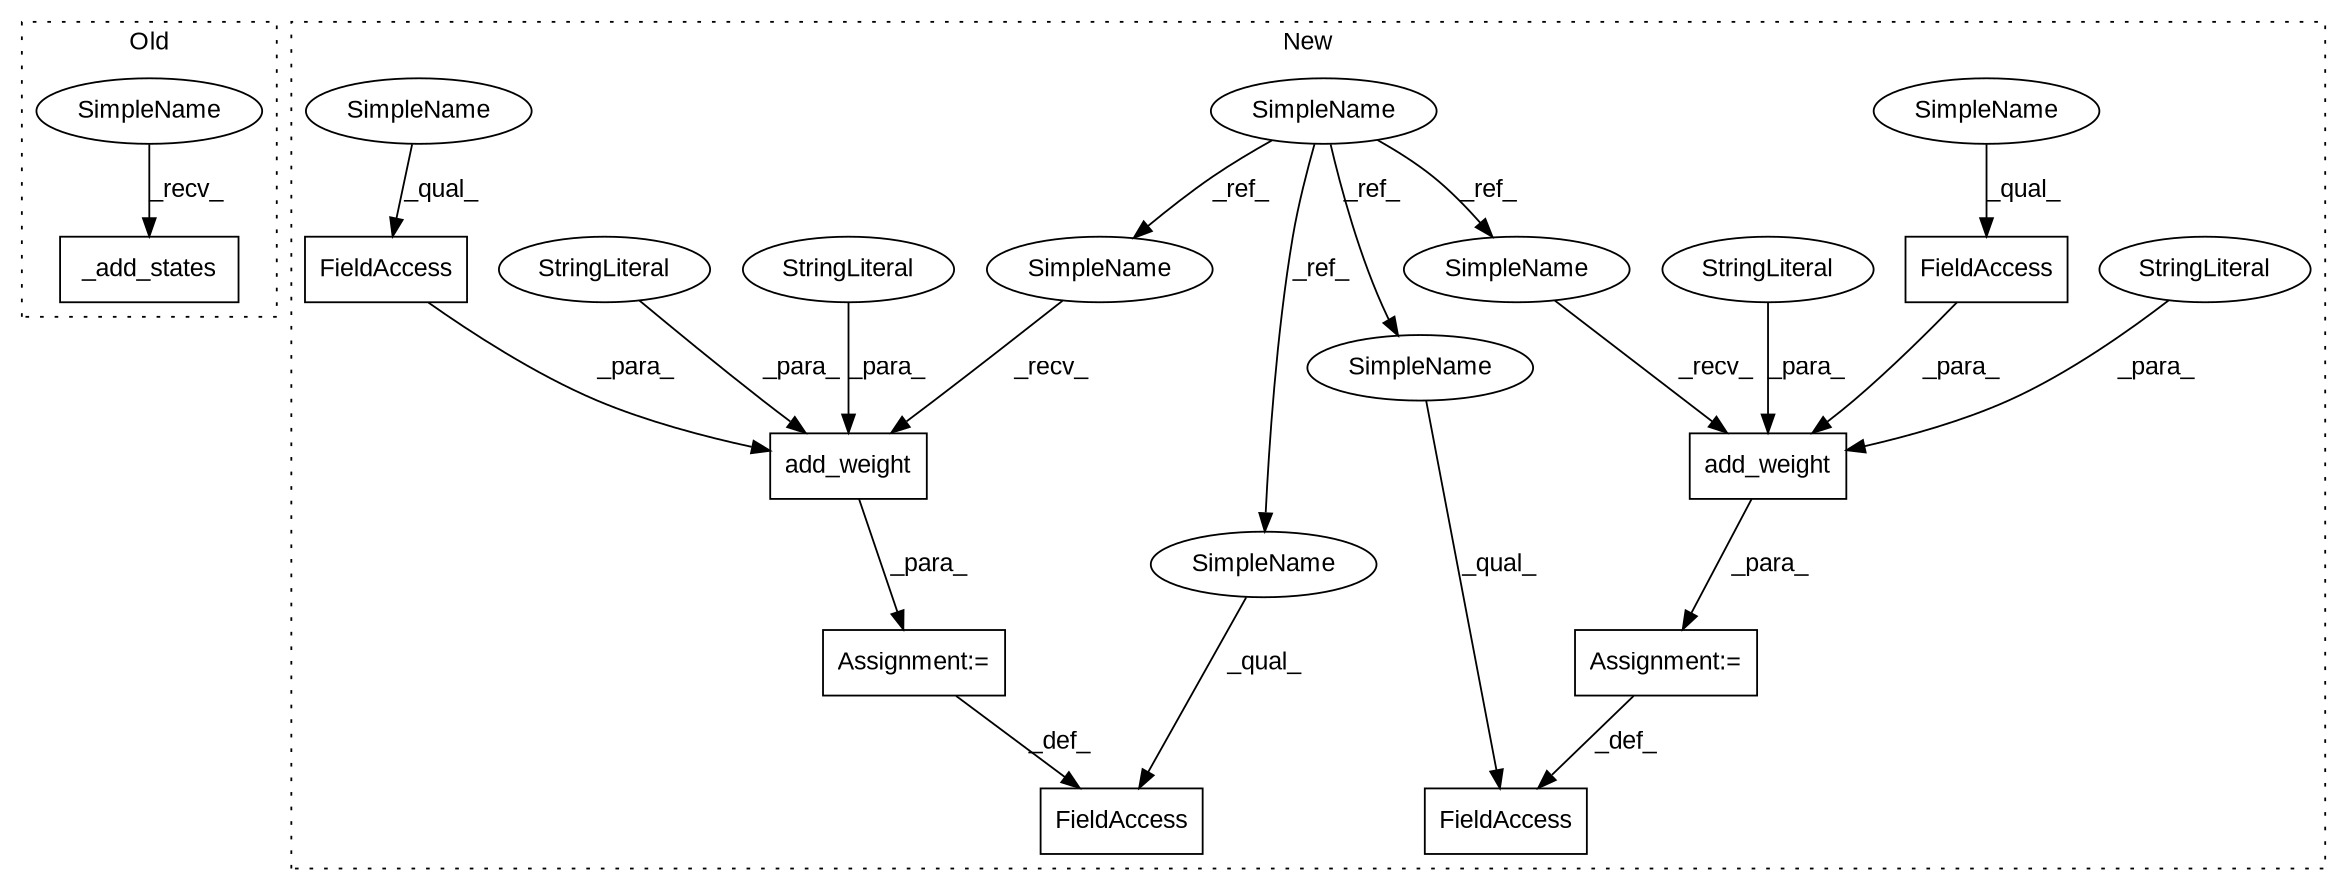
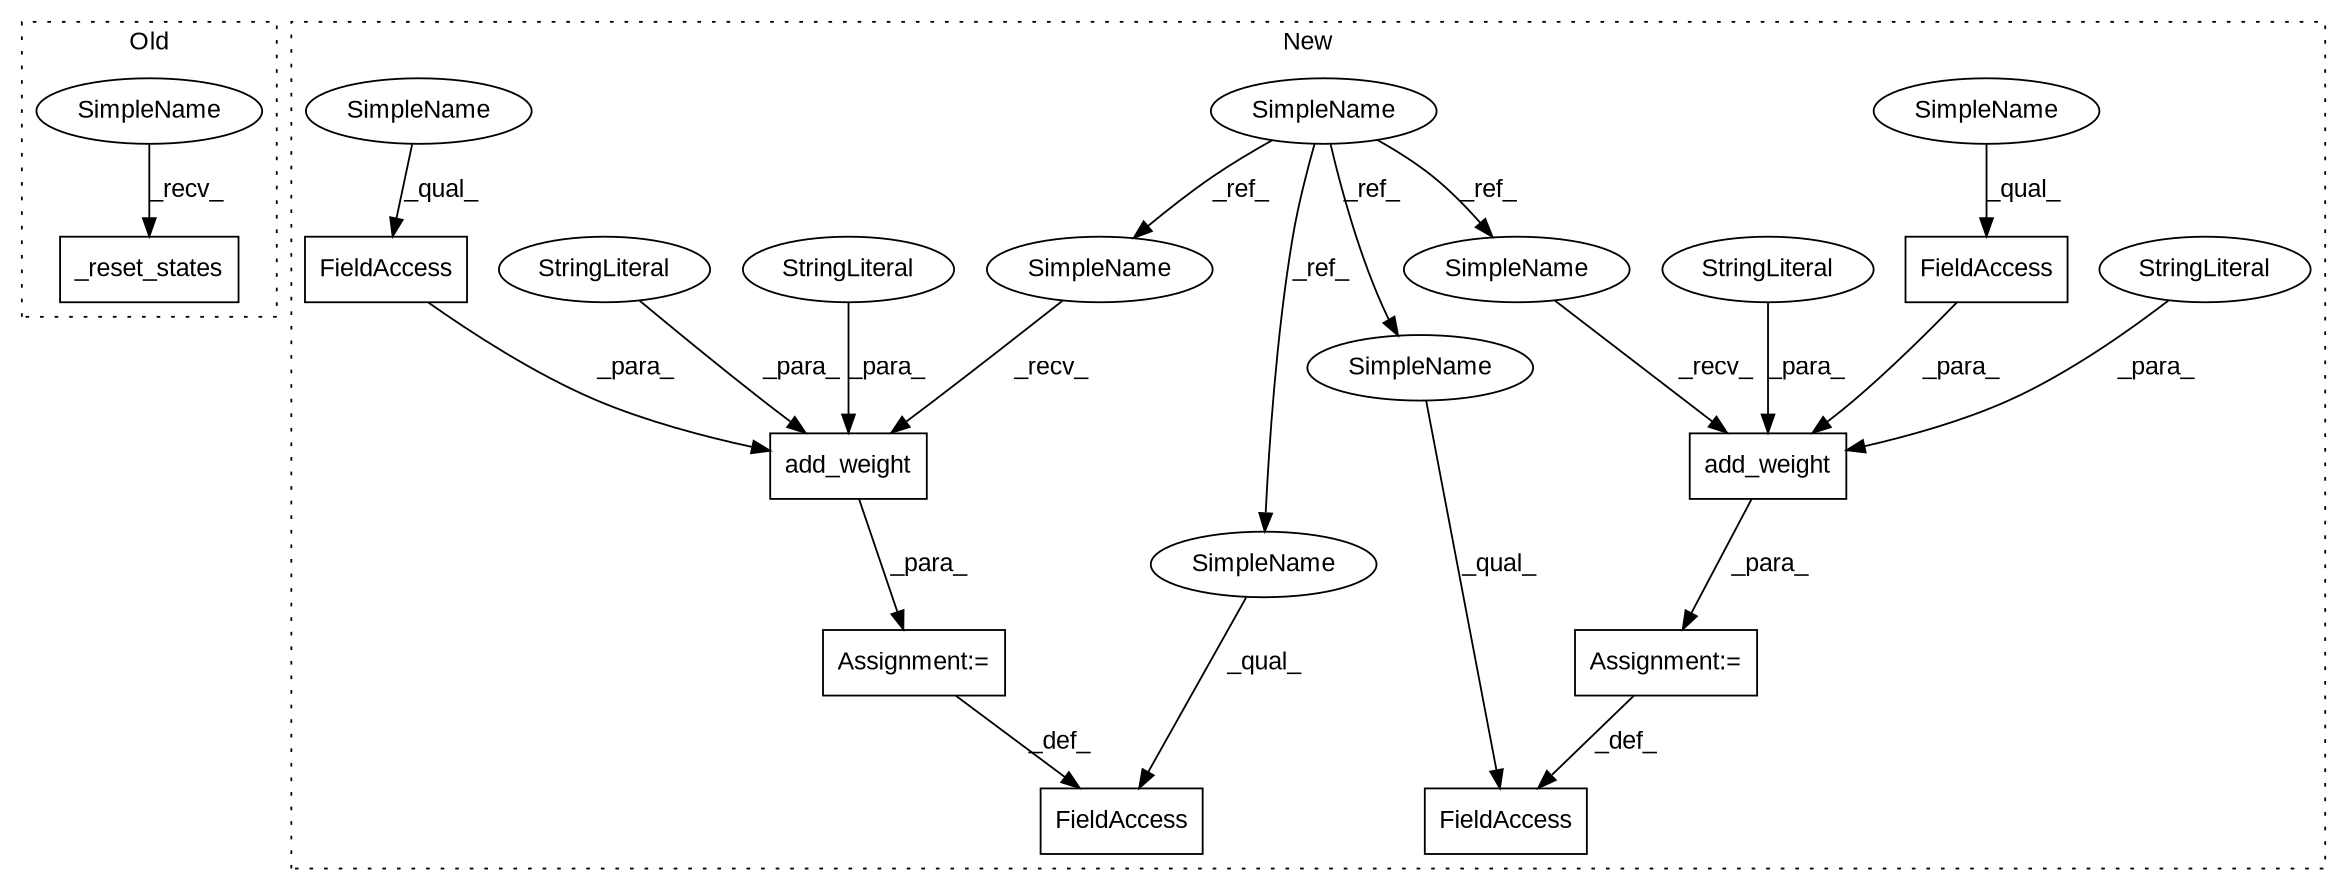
node "_add_states": label "_add_states" -> "_reset_states"
